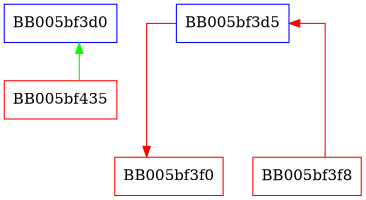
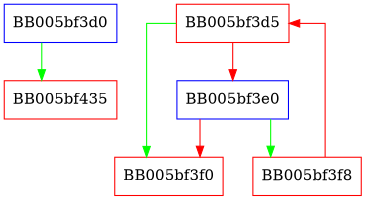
node "BB005bf3d5": color blue -> red
edge "BB005bf435" -> "BB005bf3d0": reversed
edge "BB005bf3d5" -> "BB005bf3f0": color red -> green
node "BB005bf3e0": added
